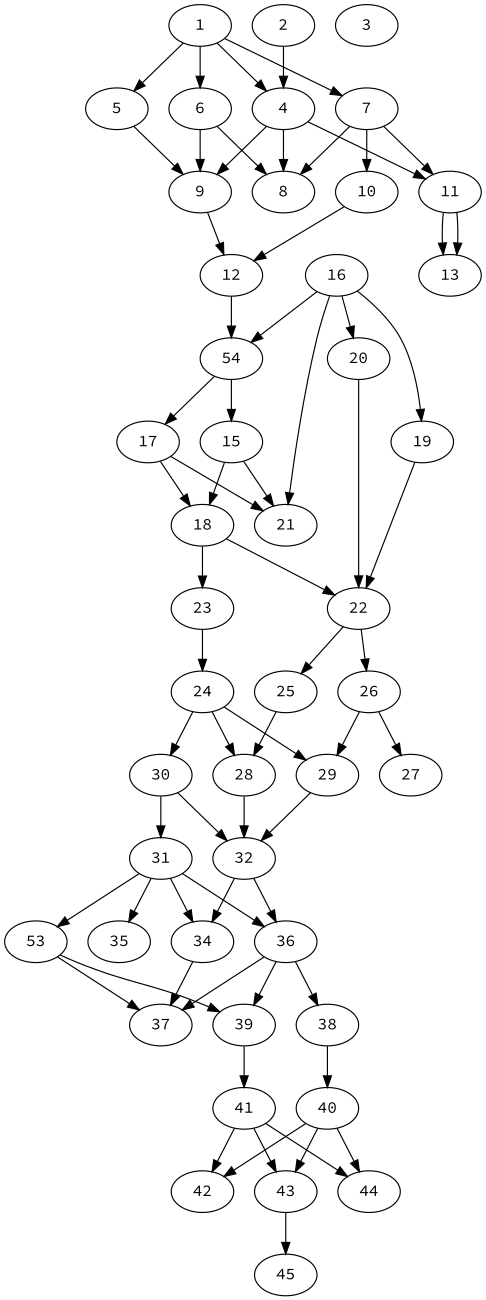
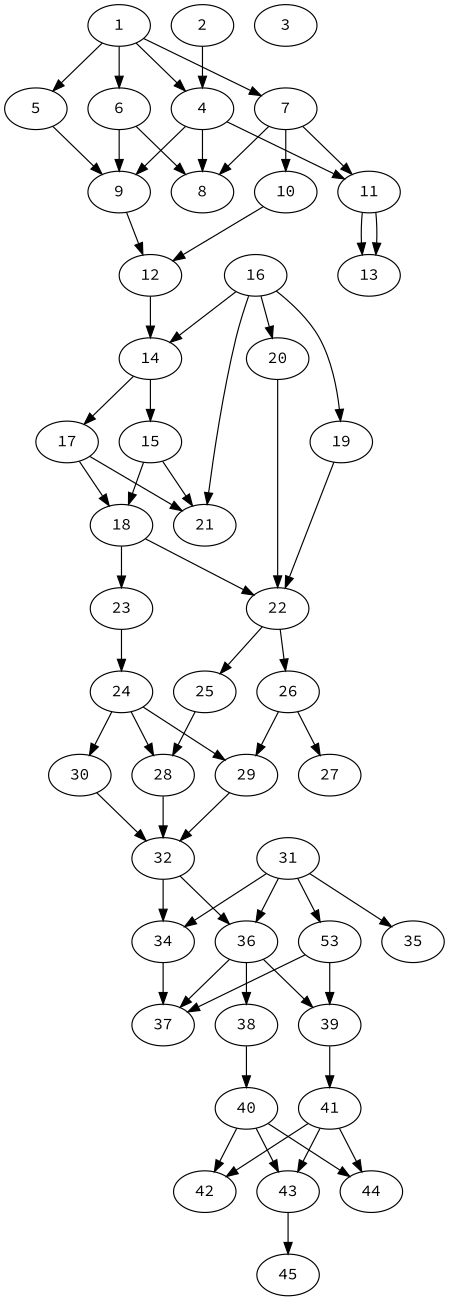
node "54": label "54" -> "14"
edge "30" -> "31": removed
